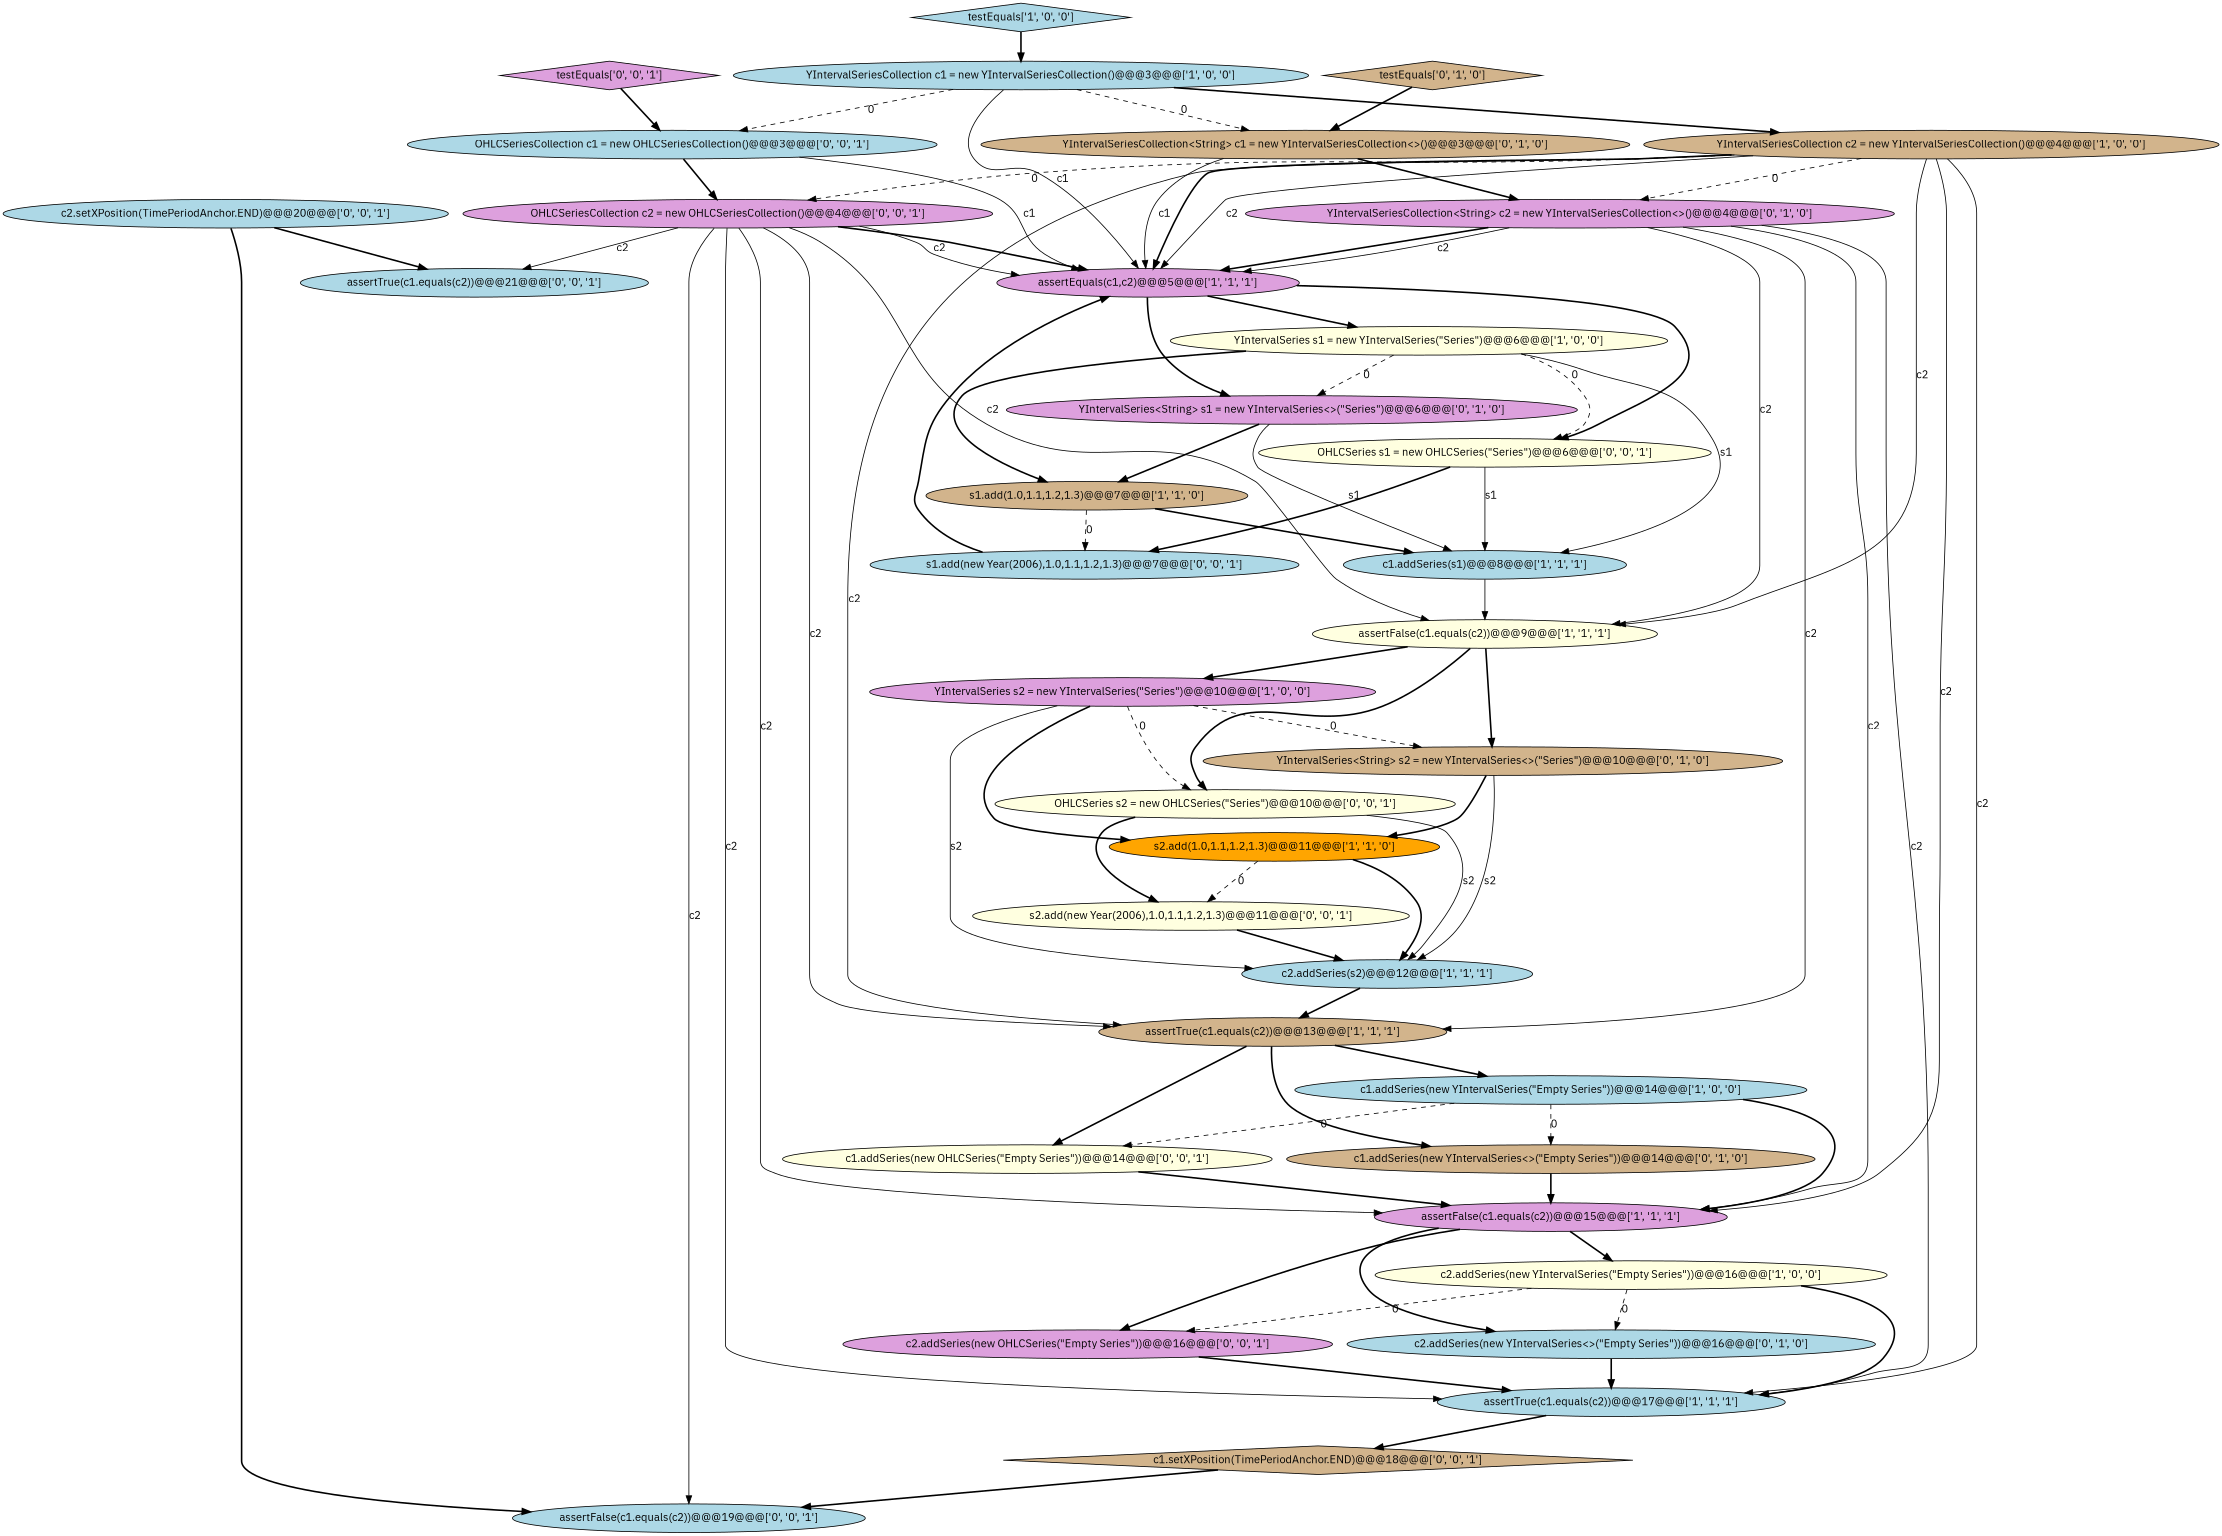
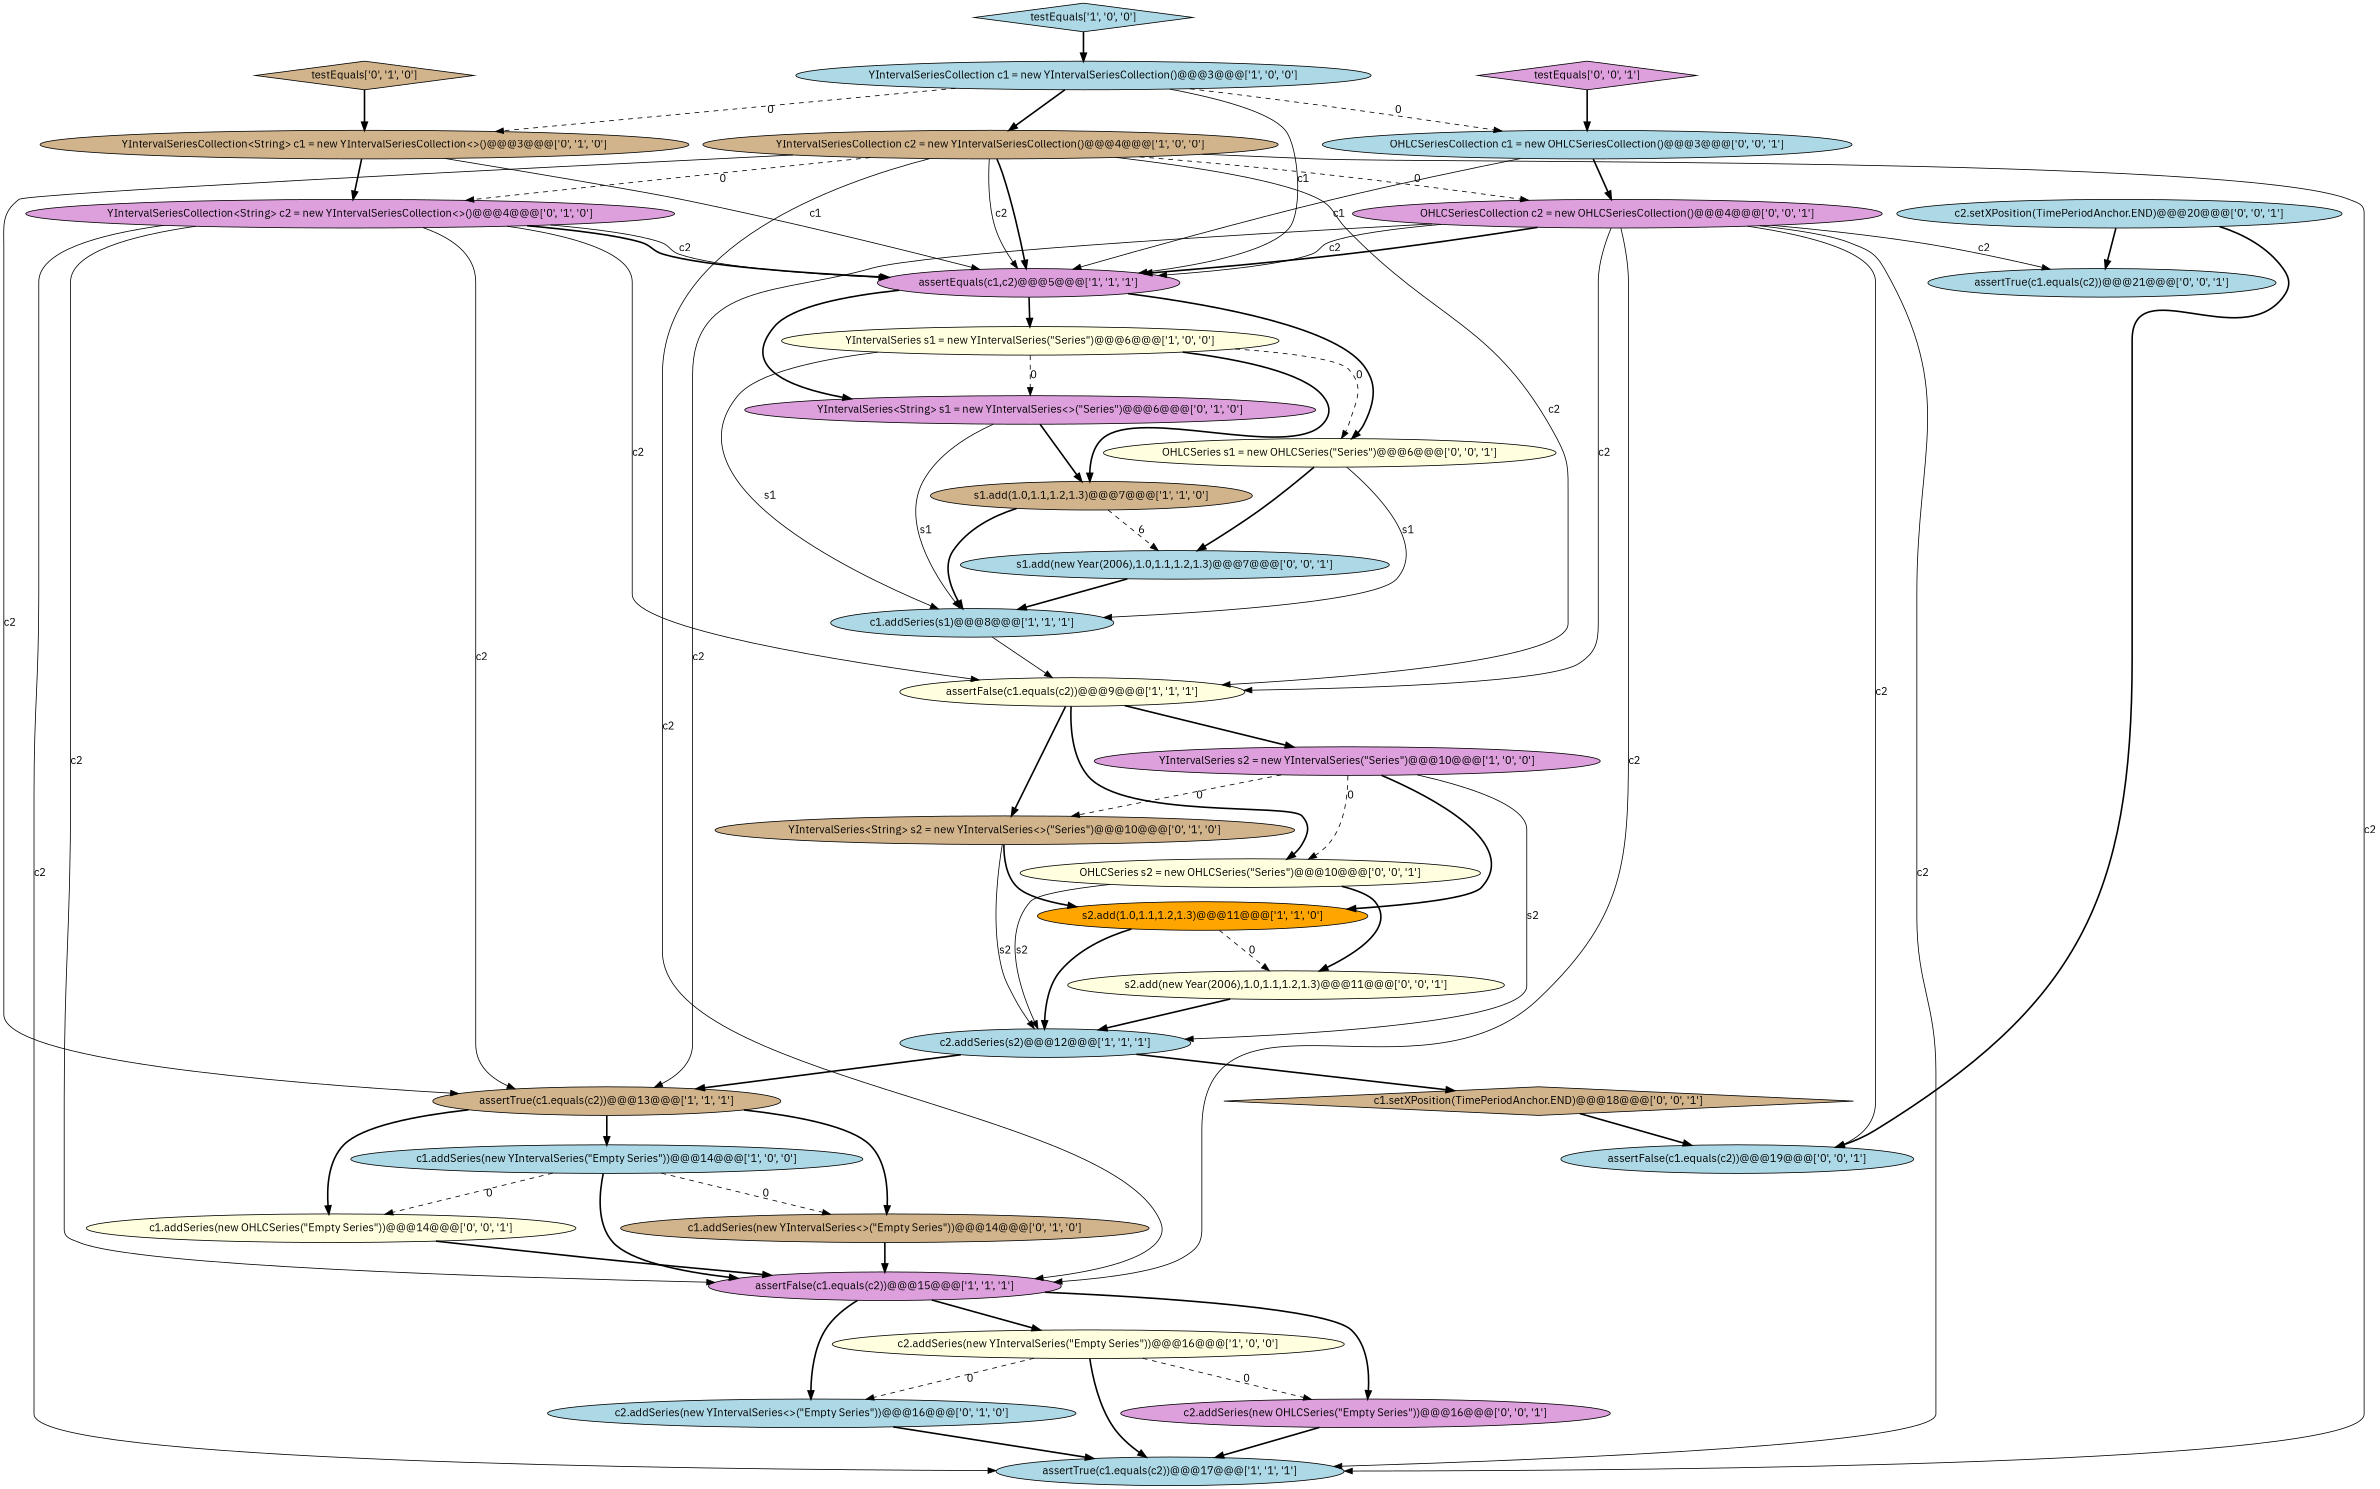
edge "s1.add(new Year(2006),1.0,1.1,1.2,1.3)@@@7@@@['0', '0', '1']" -> "assertEquals(c1,c2)@@@5@@@['1', '1', '1']": now "s1.add(new Year(2006),1.0,1.1,1.2,1.3)@@@7@@@['0', '0', '1']" -> "c1.addSeries(s1)@@@8@@@['1', '1', '1']"
edge "s1.add(1.0,1.1,1.2,1.3)@@@7@@@['1', '1', '0']" -> "s1.add(new Year(2006),1.0,1.1,1.2,1.3)@@@7@@@['0', '0', '1']": label "0" -> "6"
edge "assertTrue(c1.equals(c2))@@@17@@@['1', '1', '1']" -> "c1.setXPosition(TimePeriodAnchor.END)@@@18@@@['0', '0', '1']": now "c2.addSeries(s2)@@@12@@@['1', '1', '1']" -> "c1.setXPosition(TimePeriodAnchor.END)@@@18@@@['0', '0', '1']"
